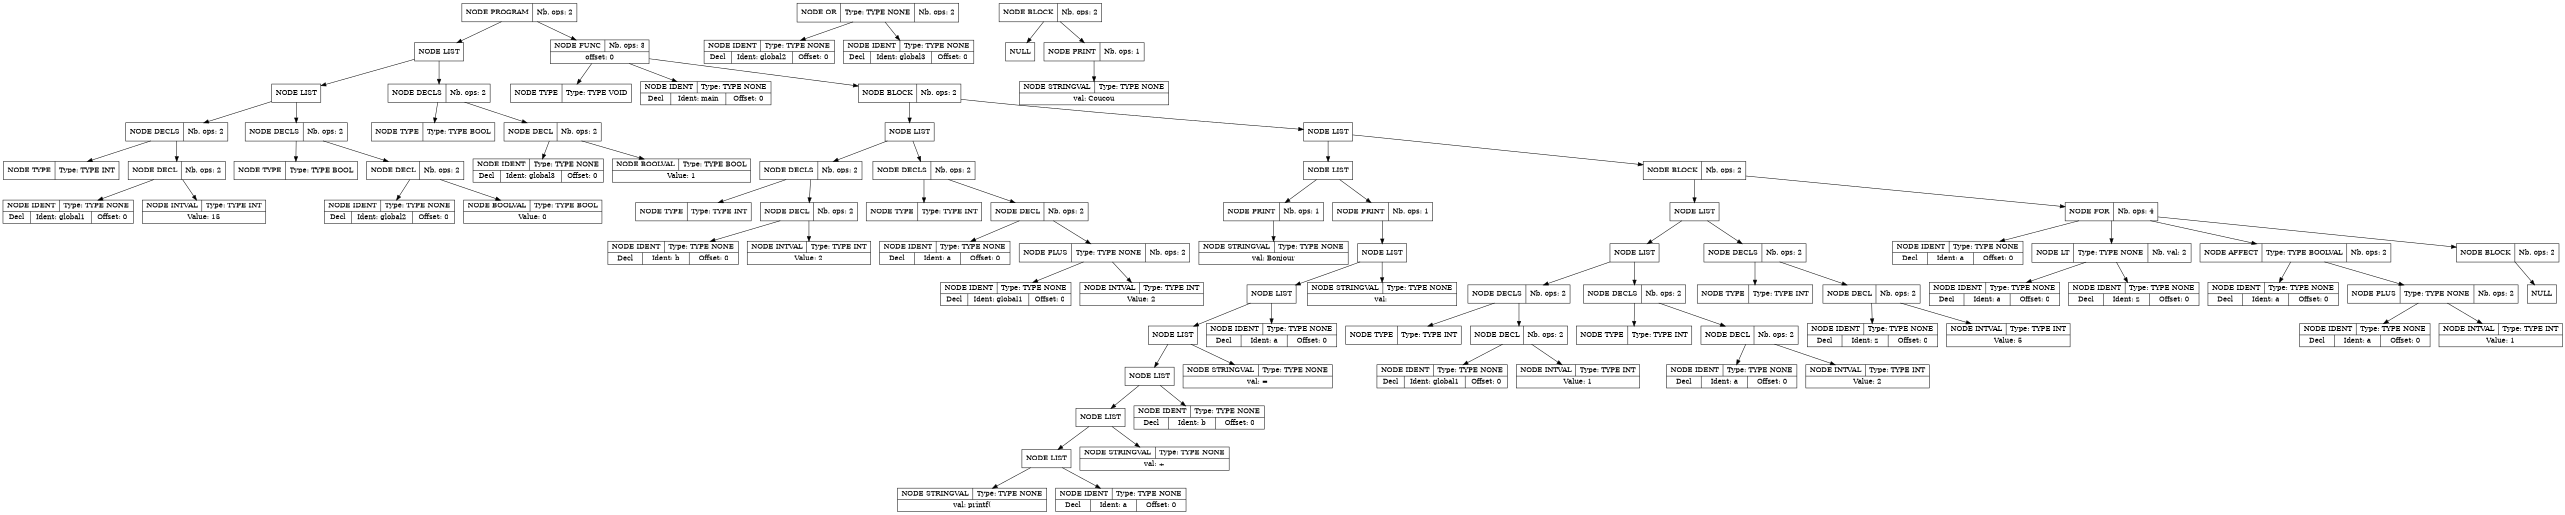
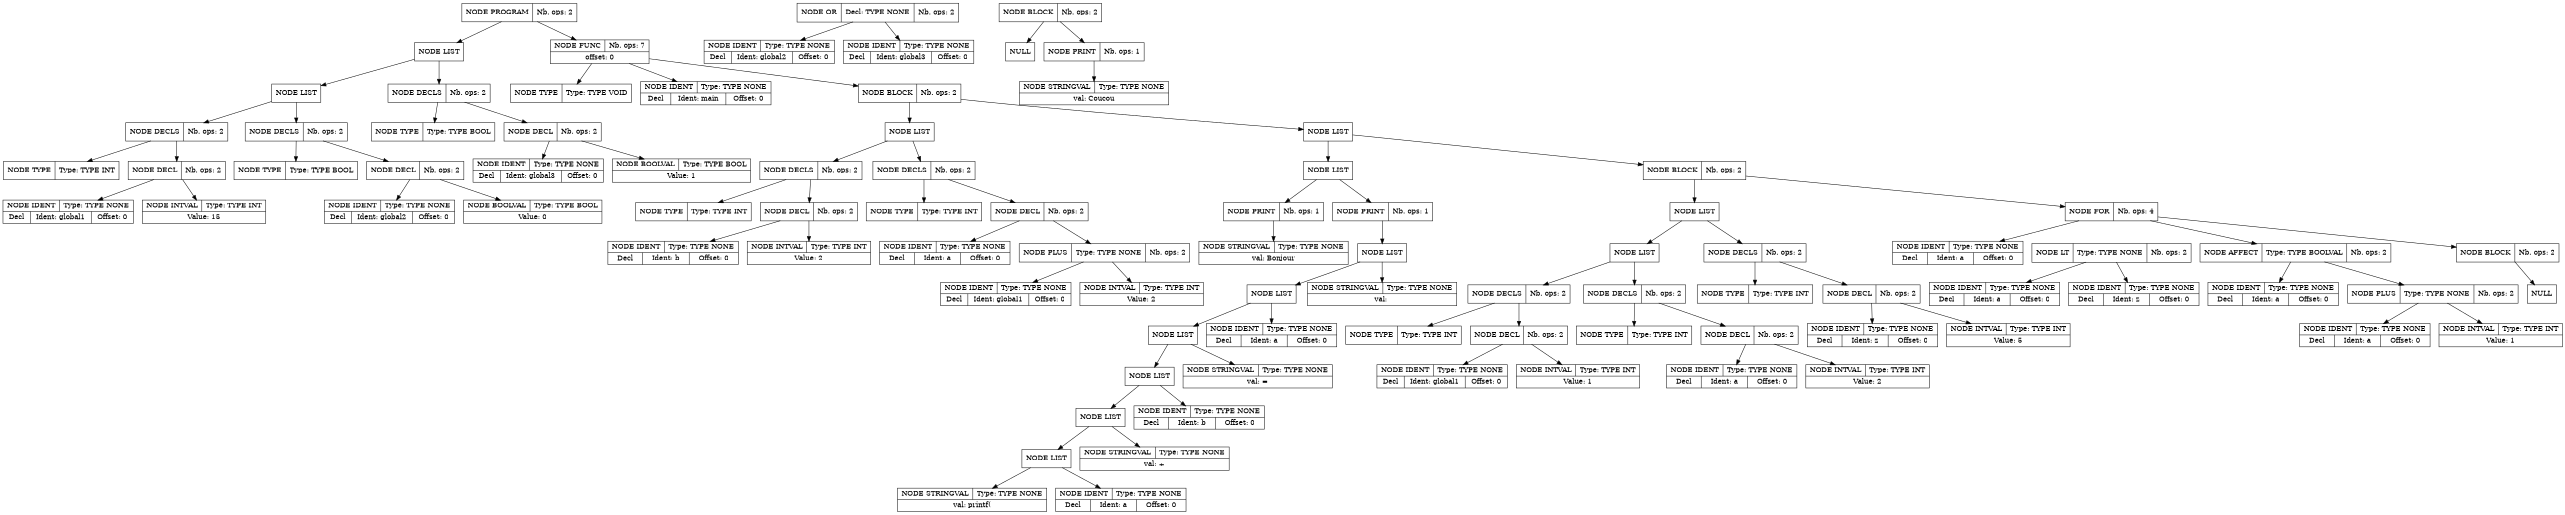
node "NODE OR": text "Type: TYPE NONE" -> "Decl: TYPE NONE"
node "NODE FUNC": text "Nb. ops: 3" -> "Nb. ops: 7"
edge "NODE FOR" -> "NODE LT": removed
node "NODE LT": text "Nb. val: 2" -> "Nb. ops: 2"
